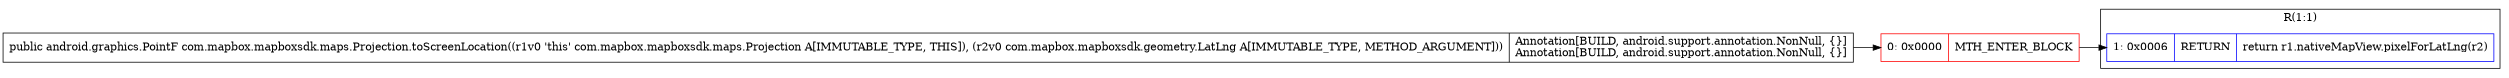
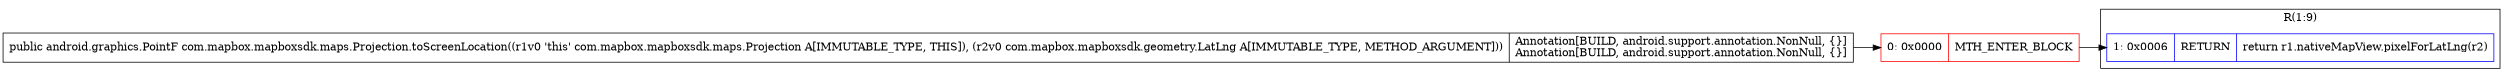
cluster "R(1:1)": label "R(1:1)" -> "R(1:9)"
